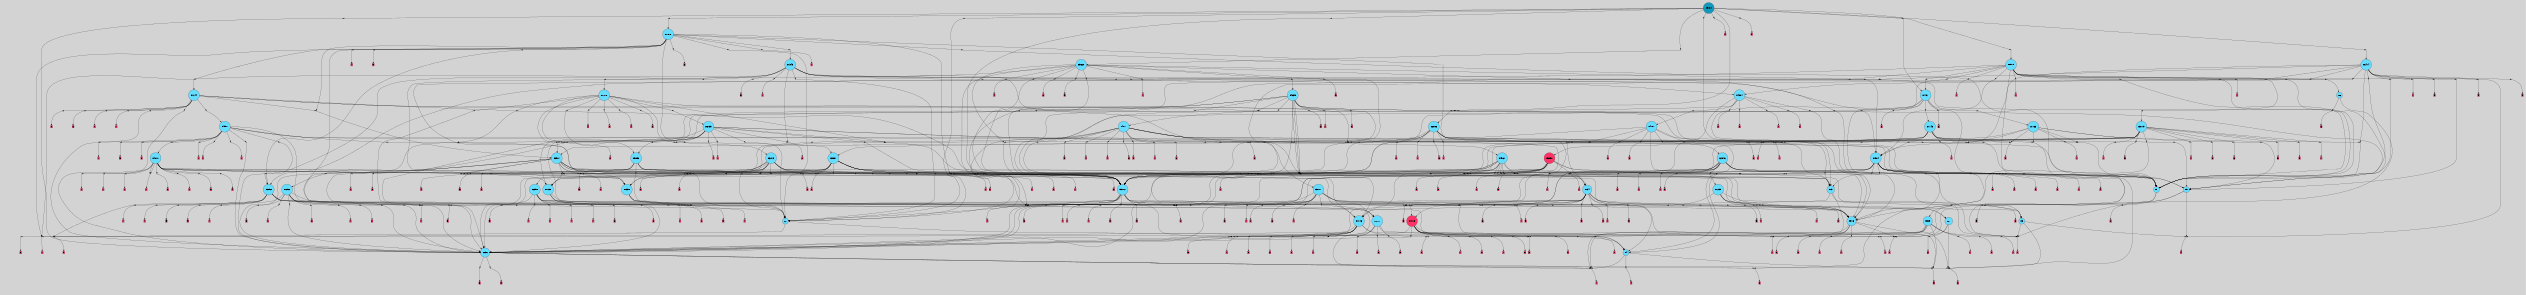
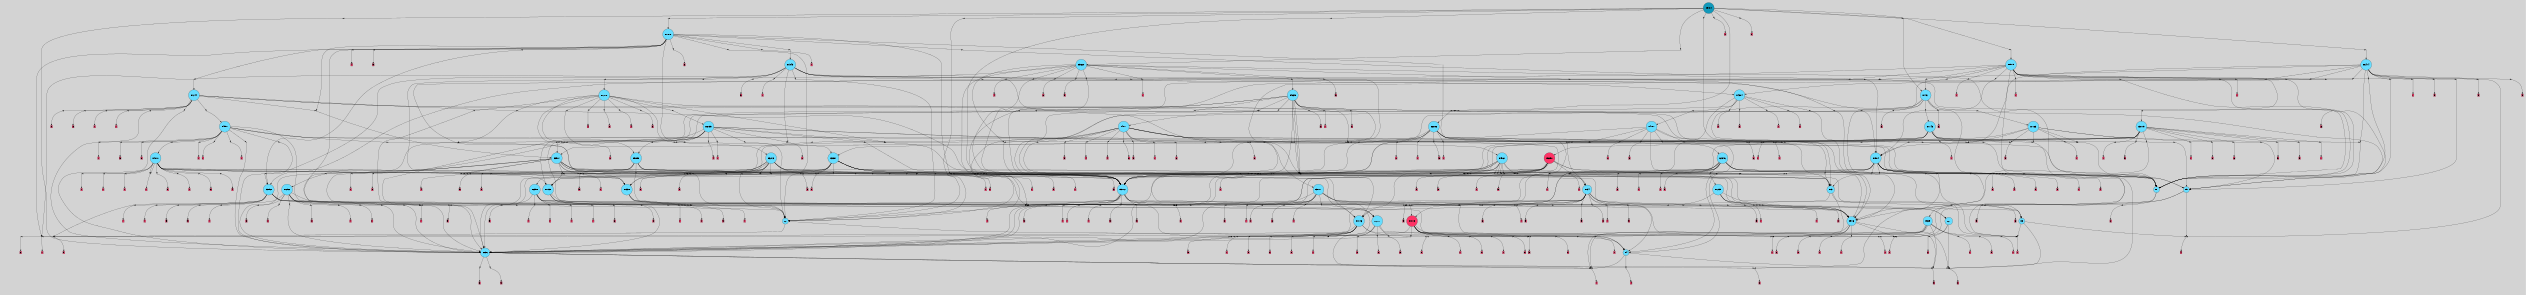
node "T6": removed
